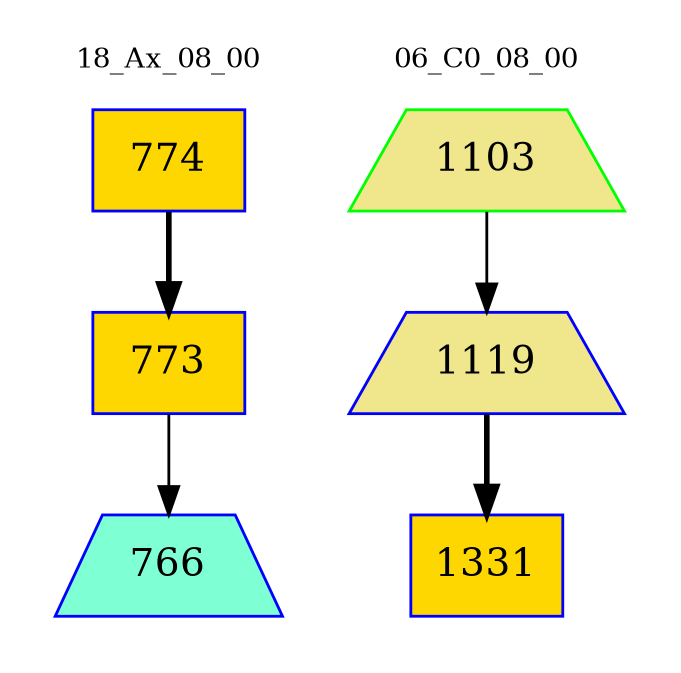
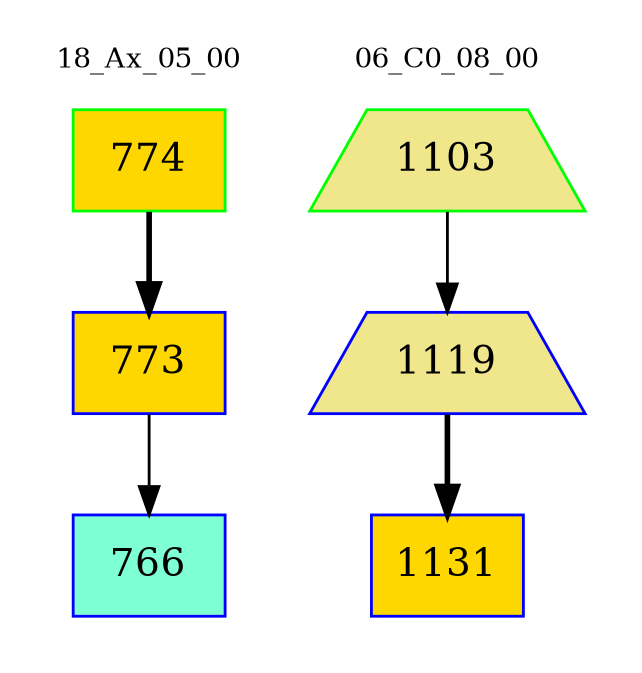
cluster "18_Ax_08_00": label "18_Ax_08_00" -> "18_Ax_05_00"
node "774": color blue -> green
node "766": shape trapezium -> box
node "1331": label "1331" -> "1131"
